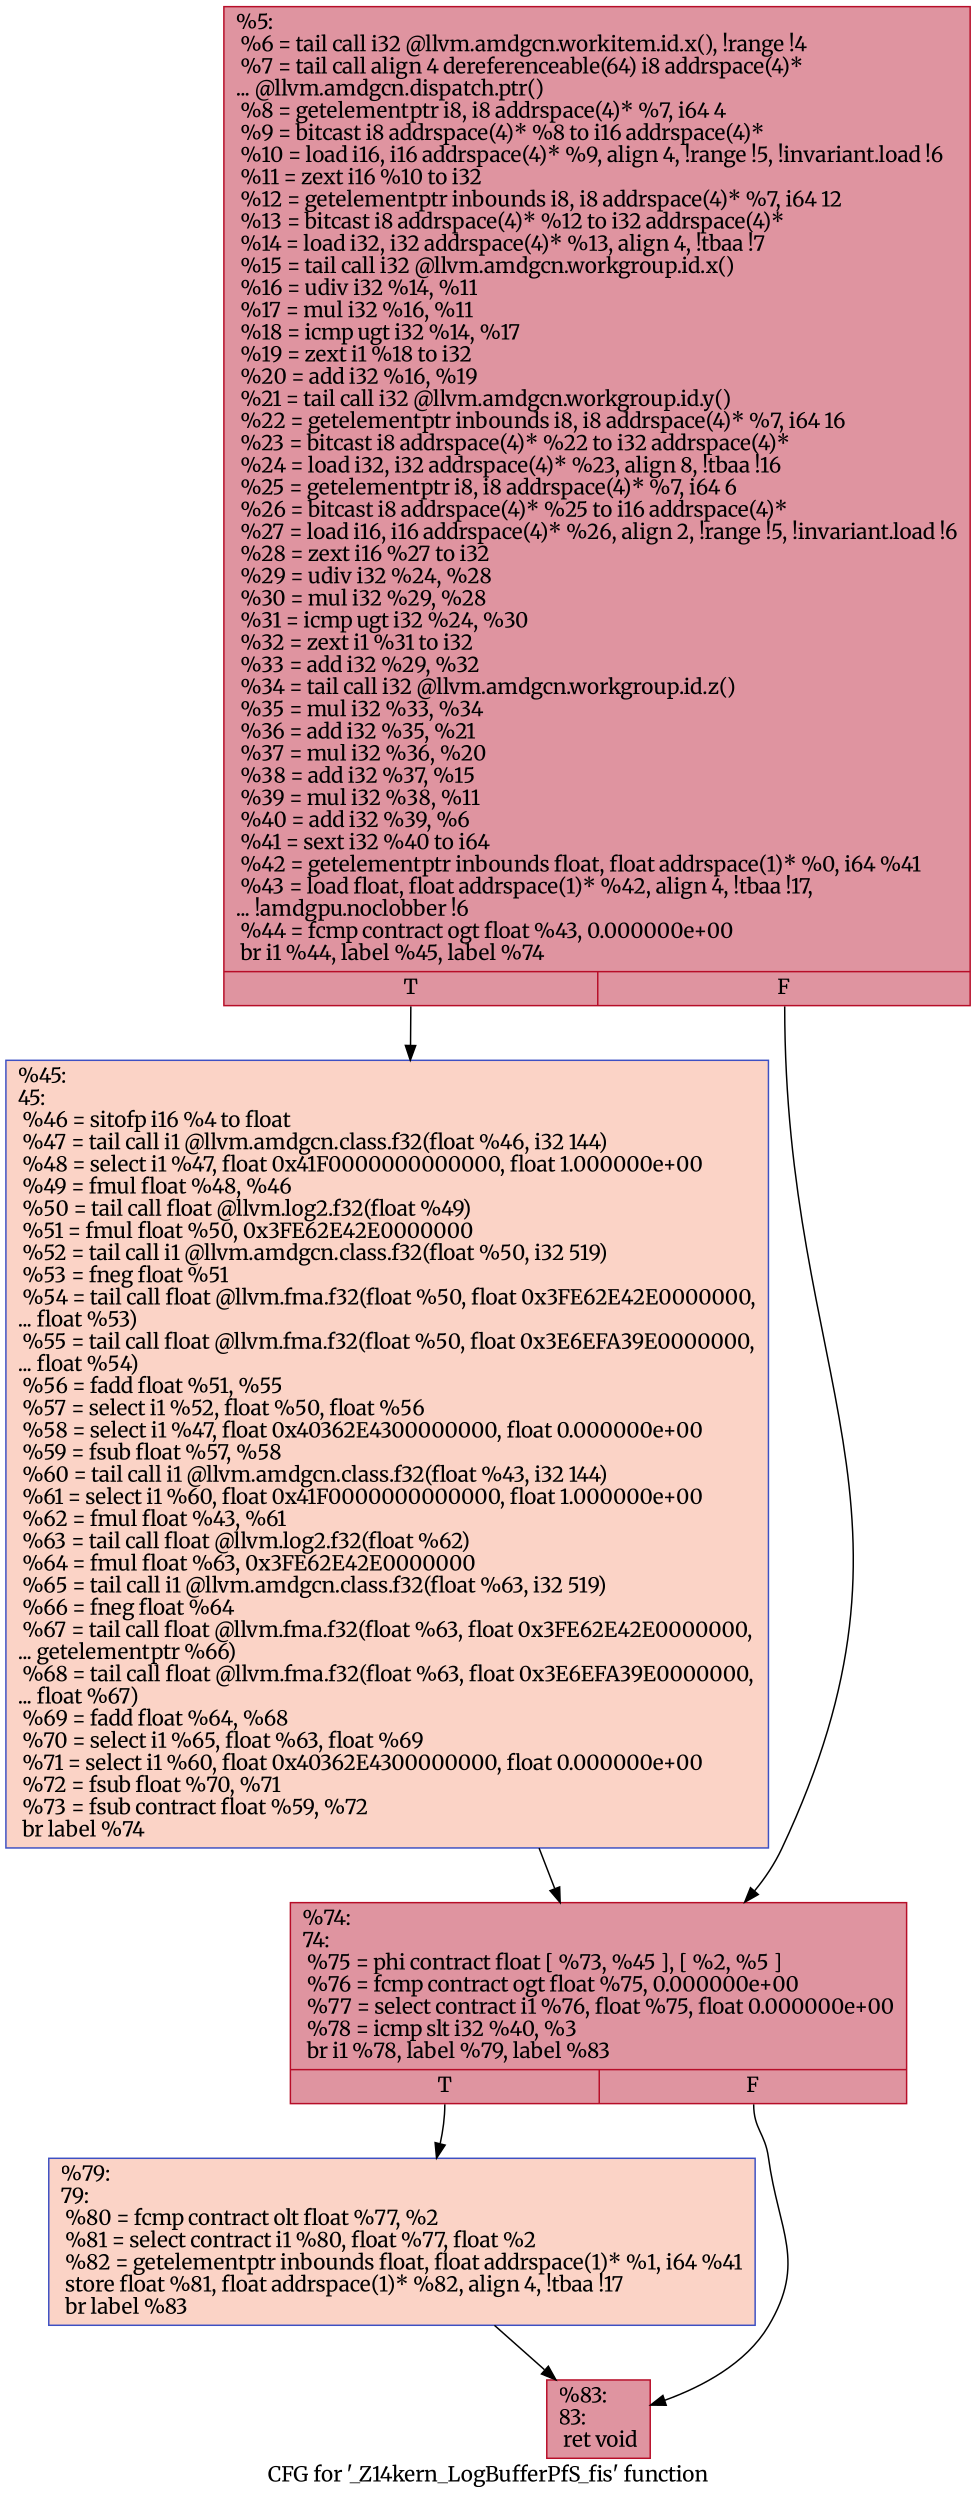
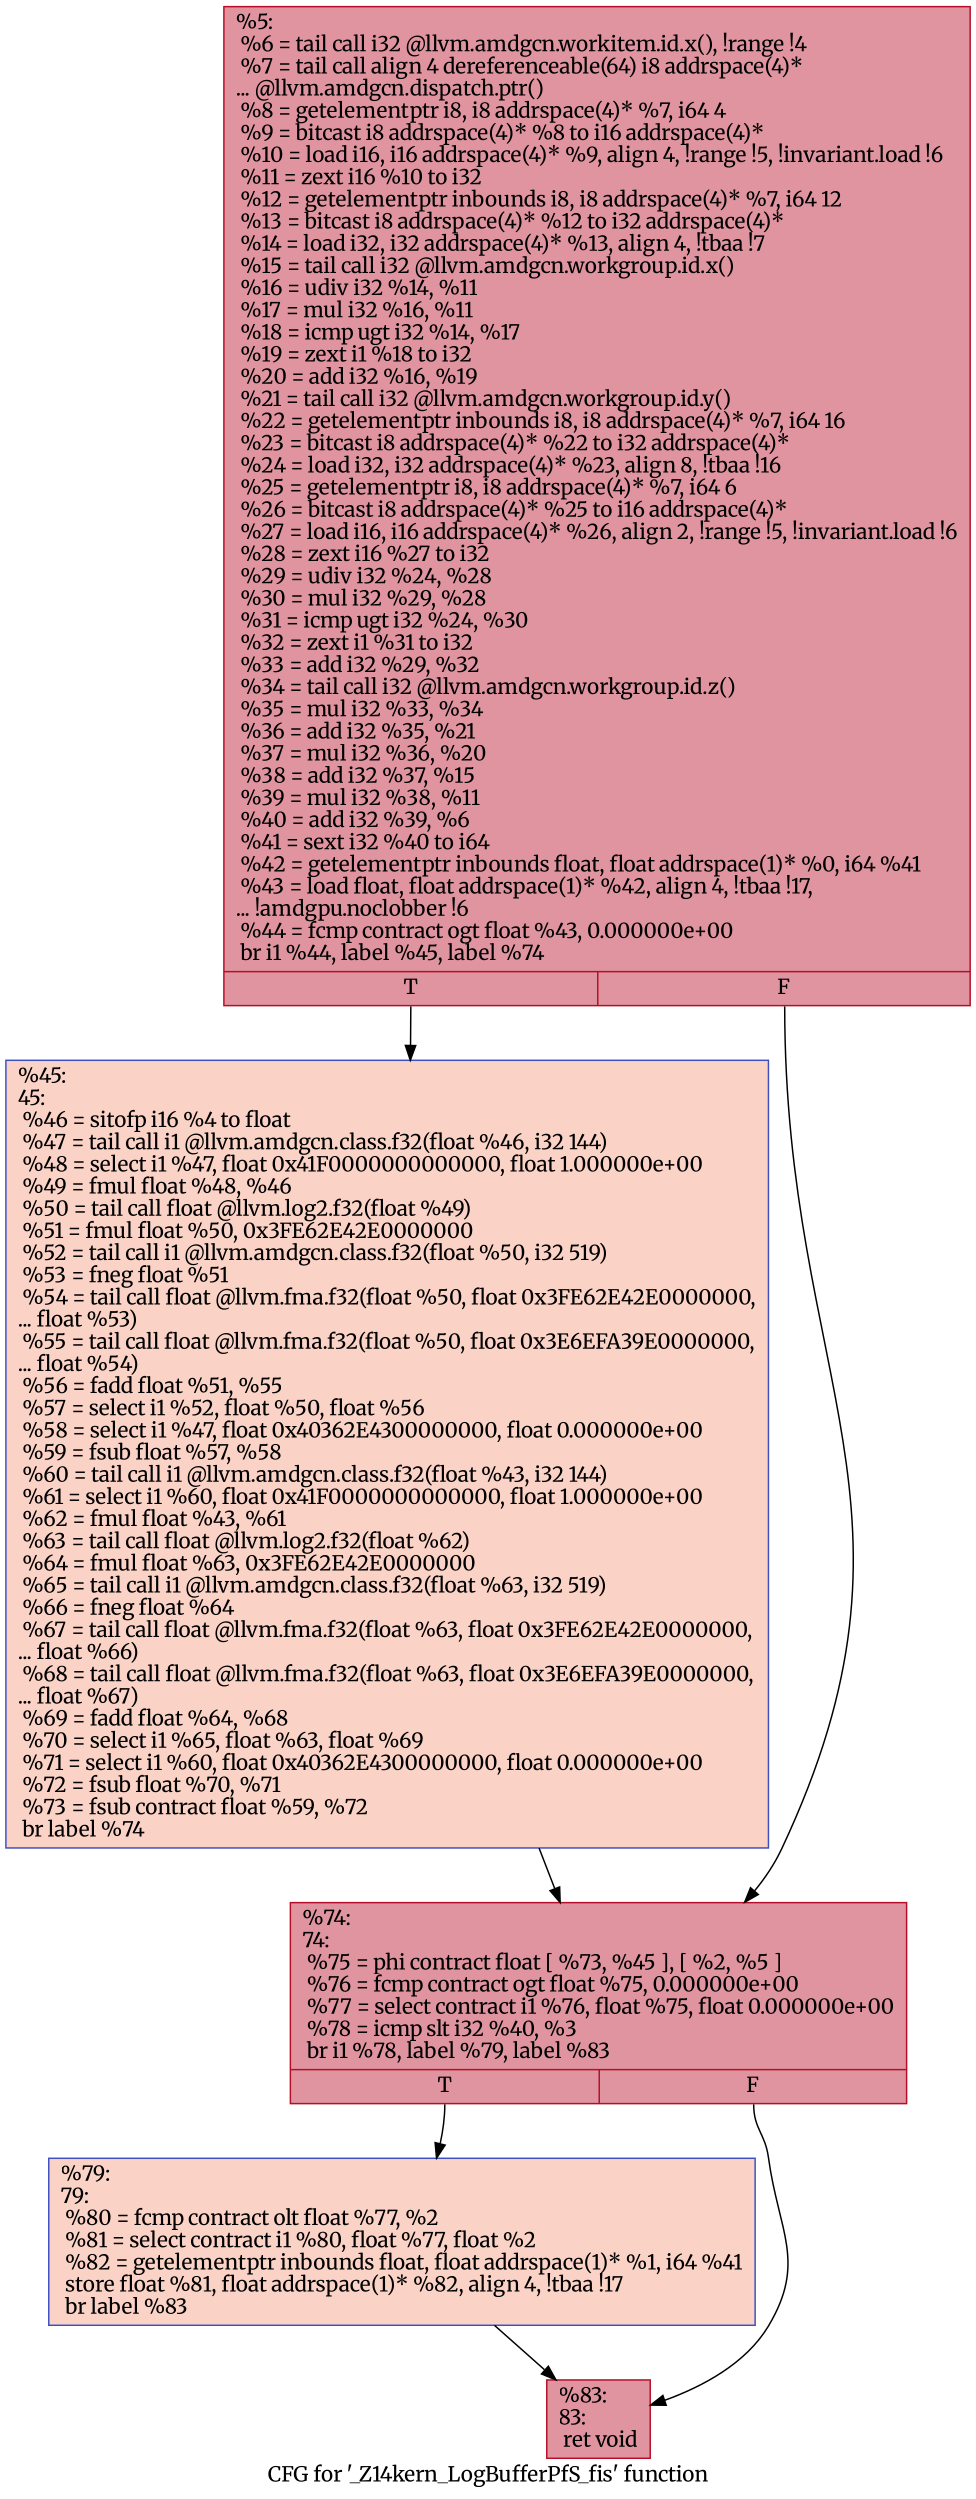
node "%45:": text "... getelementptr %66)" -> "... float %66)"
